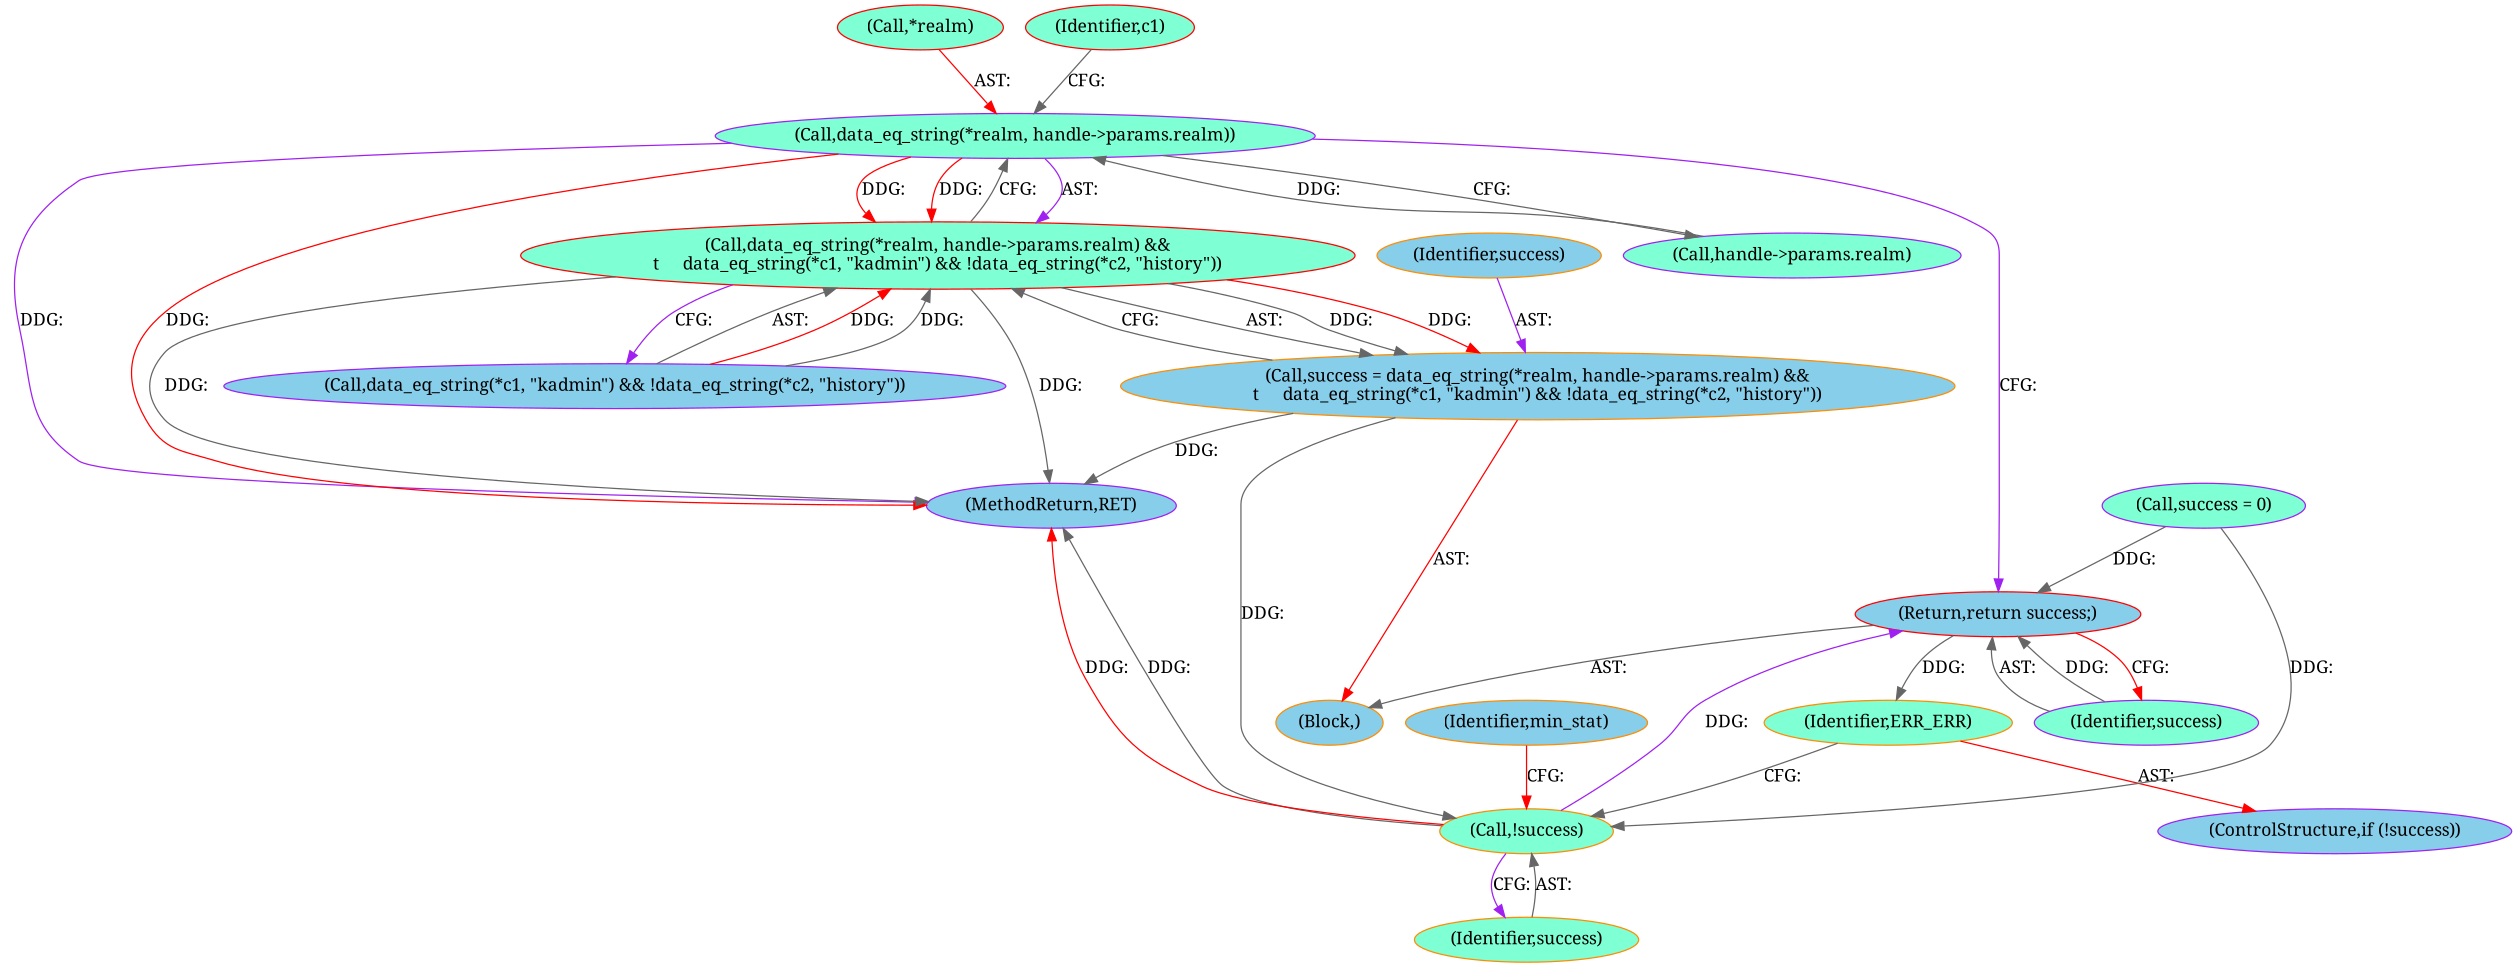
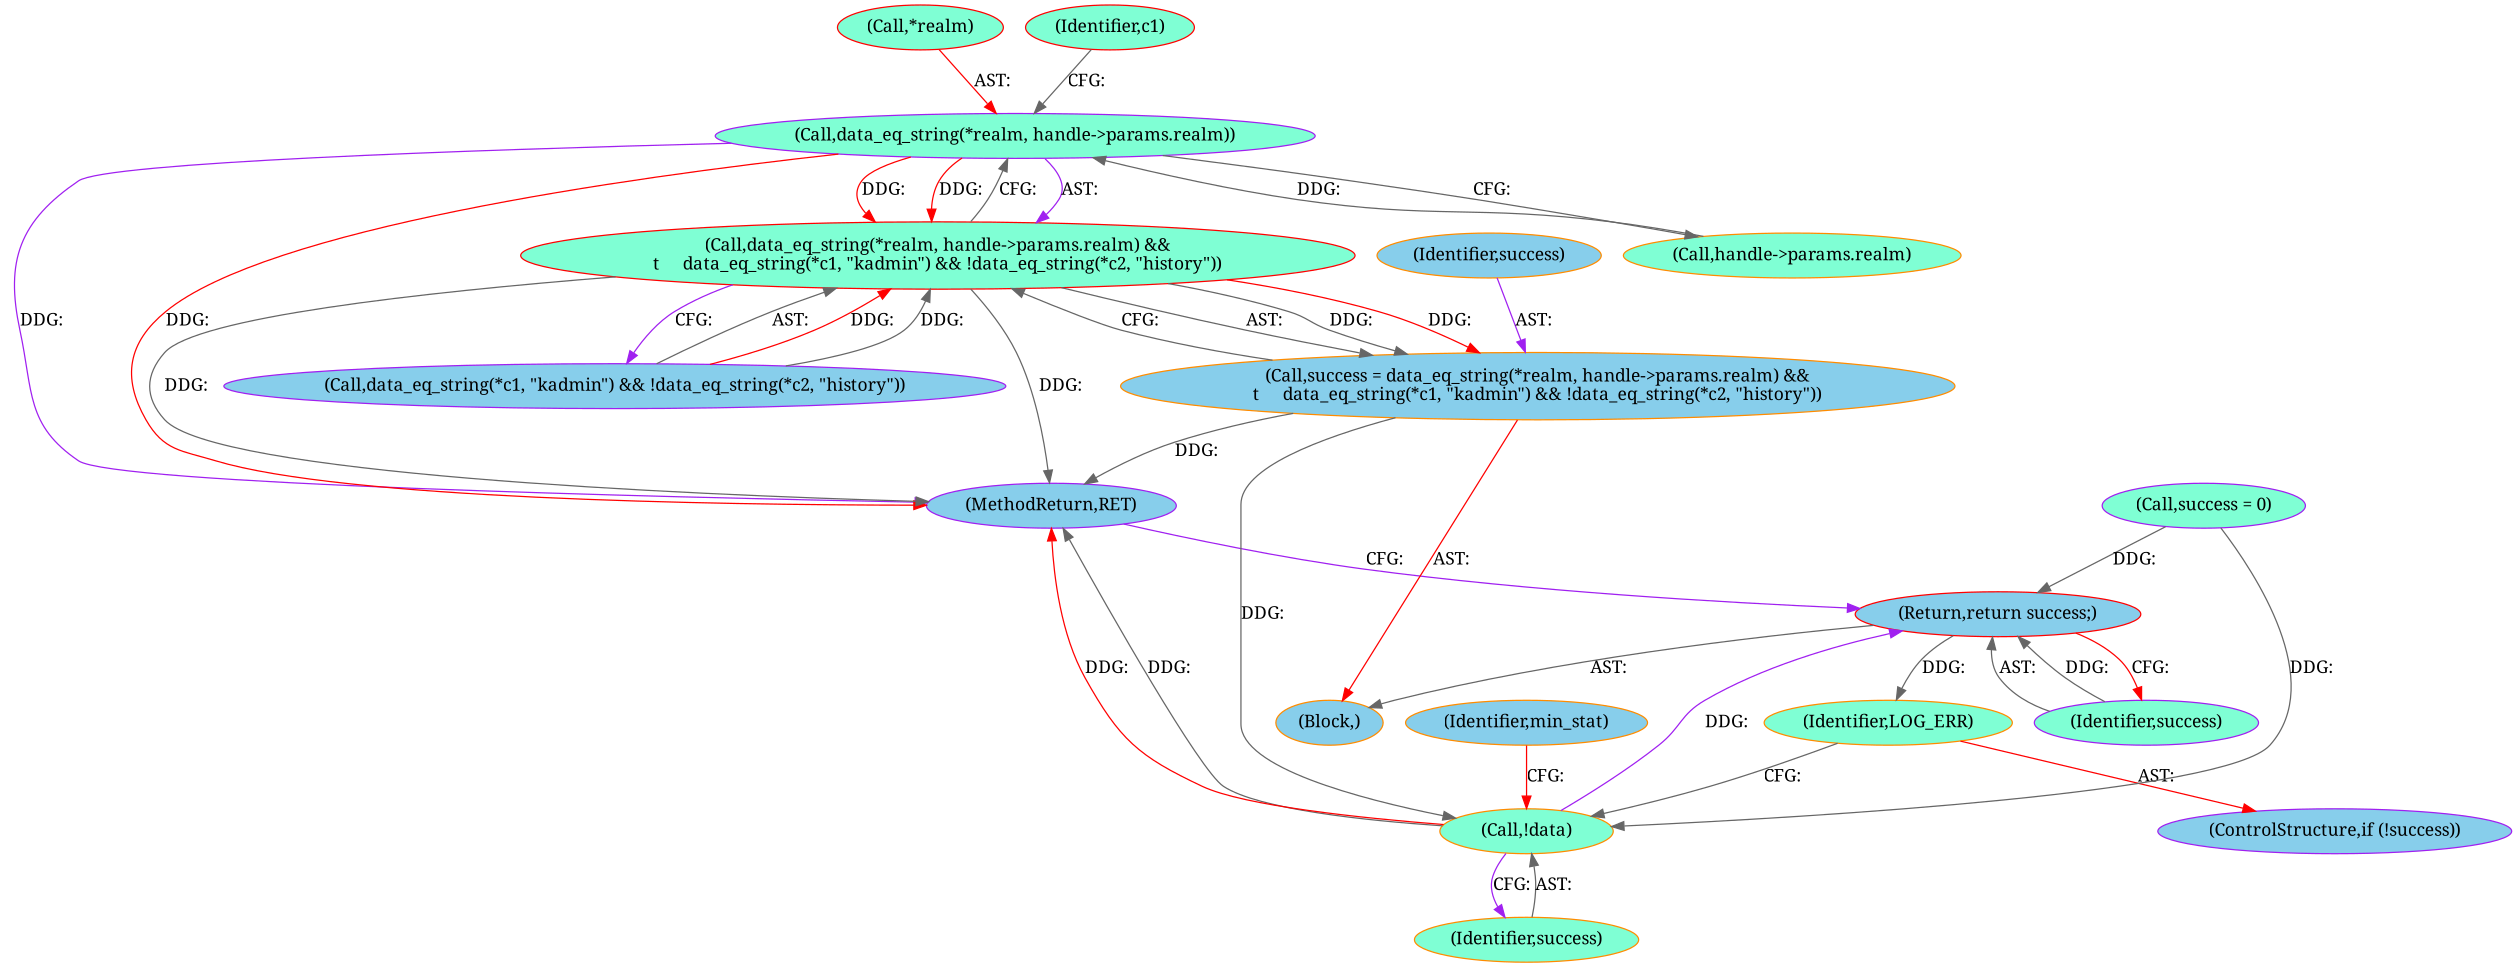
edge "(Call,data_eq_string(*realm, handle->params.realm))" -> "(Return,return success;)": now "(MethodReturn,RET)" -> "(Return,return success;)"
node "(Call,handle->params.realm)": color purple -> darkorange
node "(Identifier,ERR_ERR)": label "(Identifier,ERR_ERR)" -> "(Identifier,LOG_ERR)"
node "(Call,!success)": label "(Call,!success)" -> "(Call,!data)"
